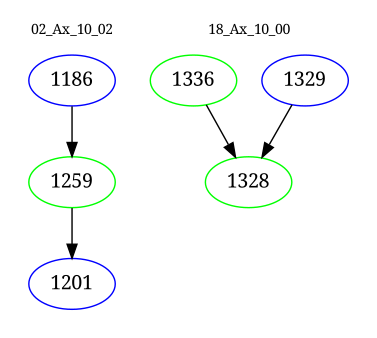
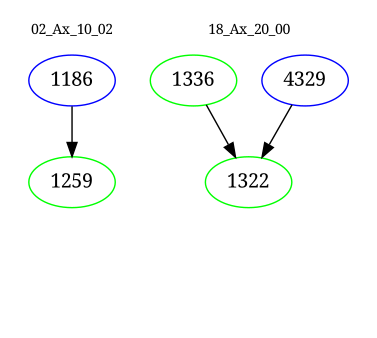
cluster "18_Ax_10_00": label "18_Ax_10_00" -> "18_Ax_20_00"
node "1329": label "1329" -> "4329"
node "1328": label "1328" -> "1322"
node "1201": removed
